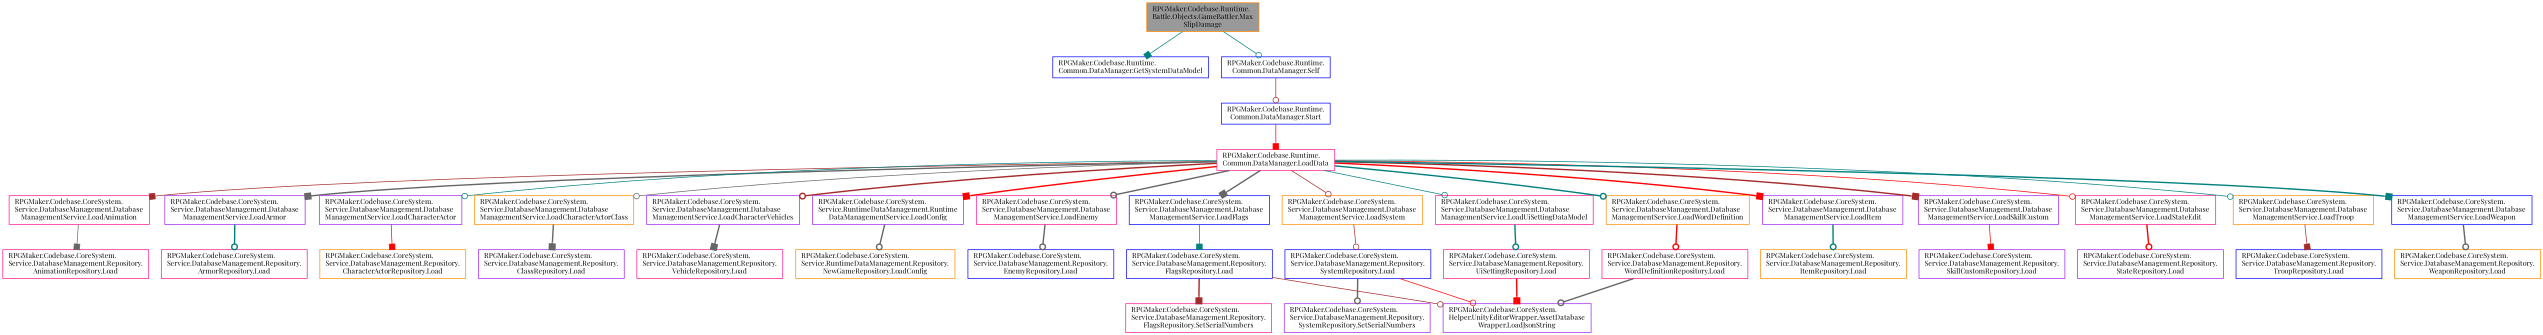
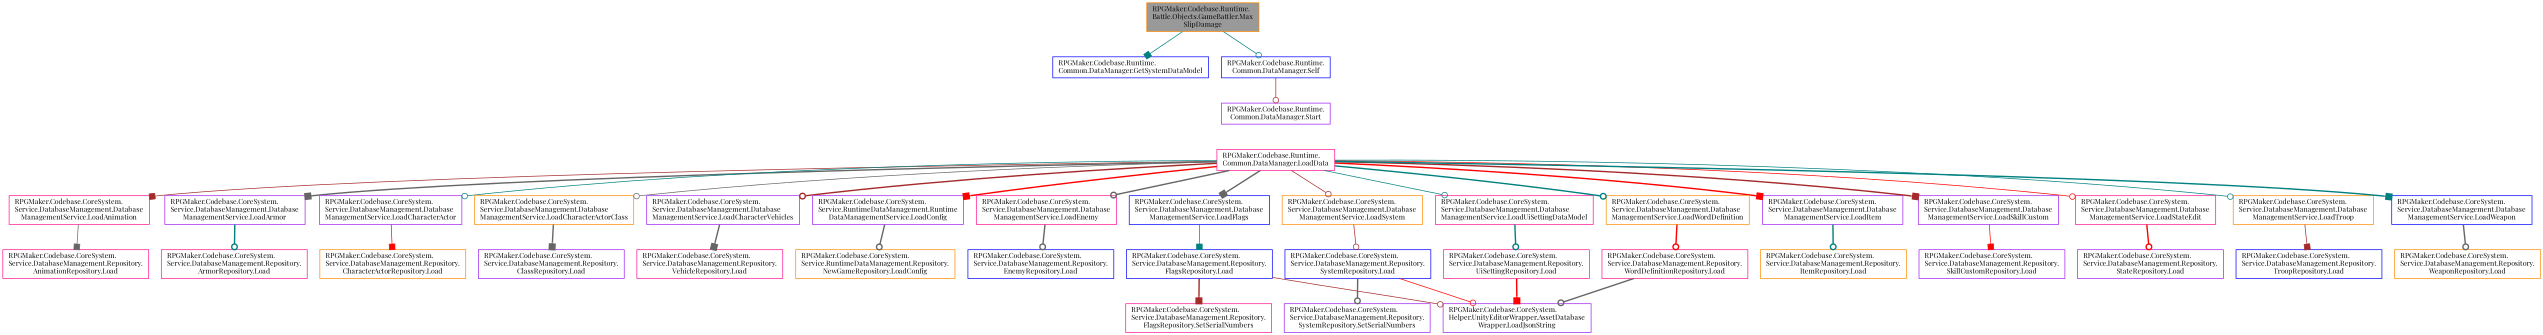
node "RPGMaker.Codebase.Runtime. Common.DataManager.Start": color blue -> purple
edge "RPGMaker.Codebase.Runtime. Common.DataManager.Start" -> "RPGMaker.Codebase.Runtime. Common.DataManager.LoadData": removed
